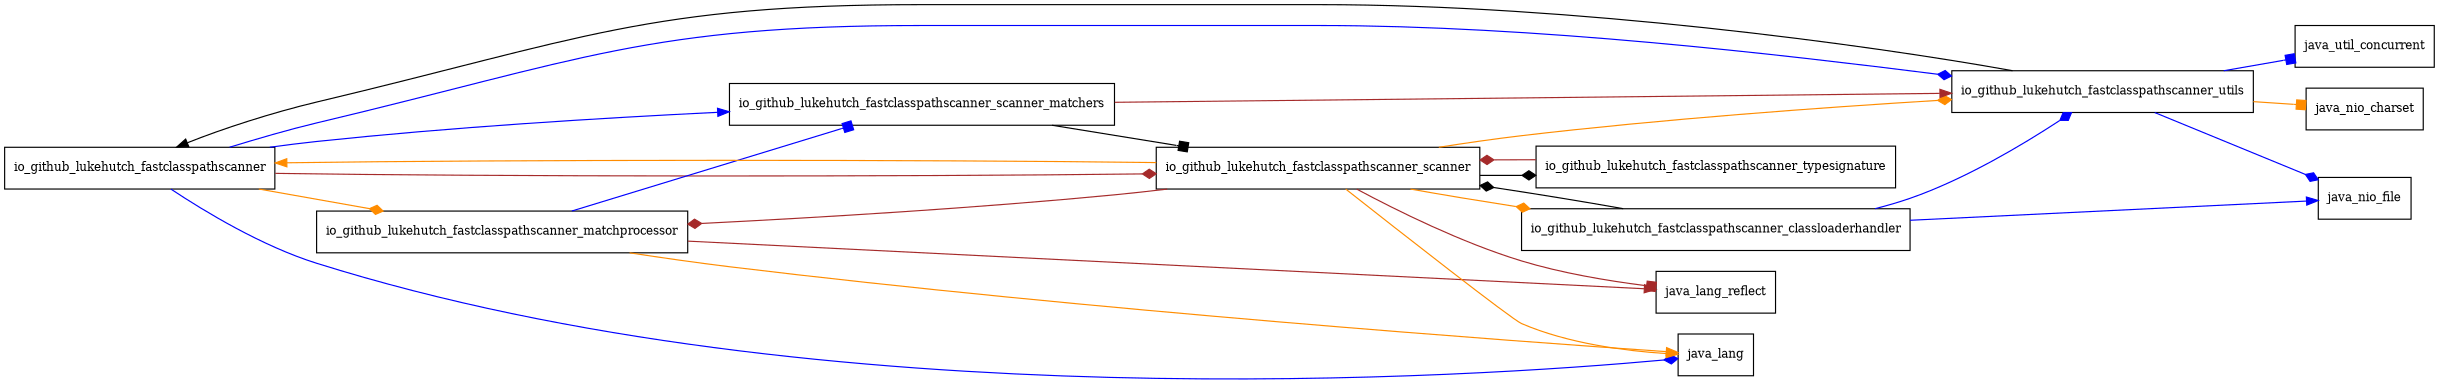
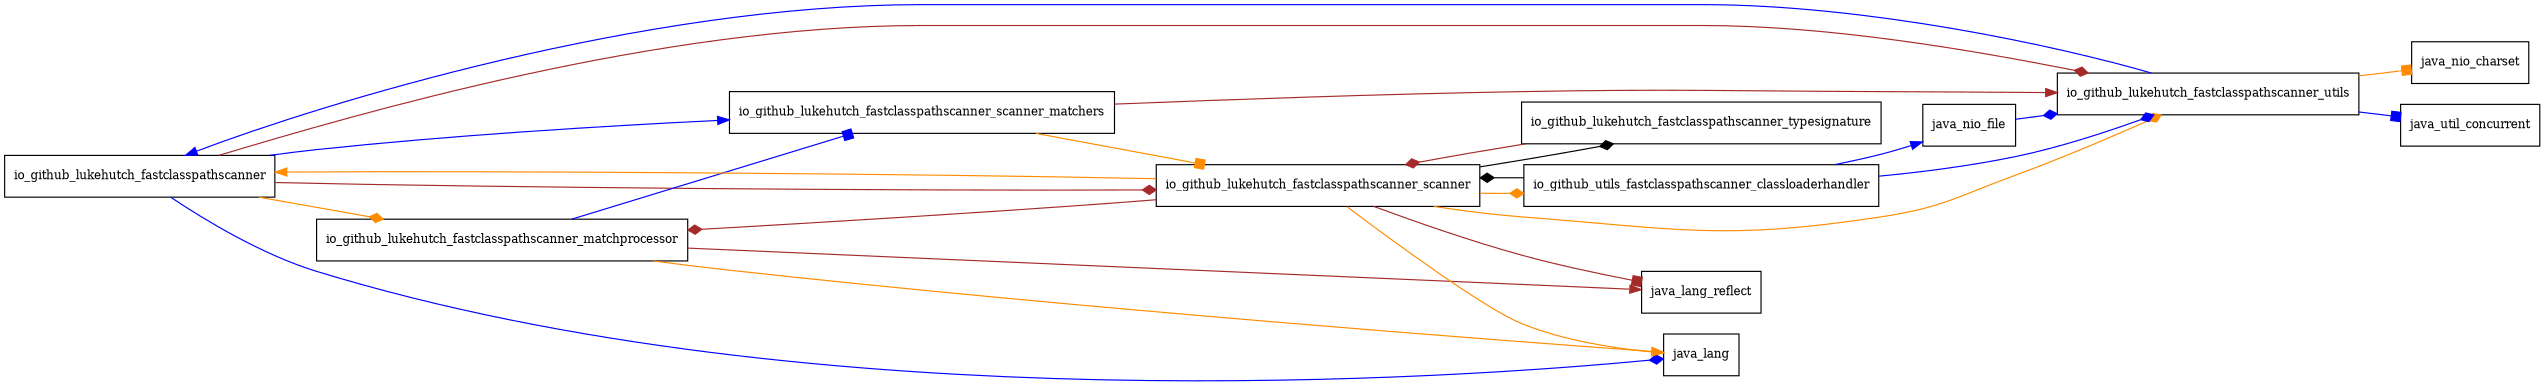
edge "io_github_lukehutch_fastclasspathscanner_utils" -> "io_github_lukehutch_fastclasspathscanner": color black -> blue
edge "io_github_lukehutch_fastclasspathscanner" -> "io_github_lukehutch_fastclasspathscanner_utils": color blue -> brown
edge "io_github_lukehutch_fastclasspathscanner_scanner_matchers" -> "io_github_lukehutch_fastclasspathscanner_scanner": color black -> darkorange
edge "io_github_lukehutch_fastclasspathscanner_utils" -> "java_nio_file": reversed
node "io_github_lukehutch_fastclasspathscanner_classloaderhandler": label "io_github_lukehutch_fastclasspathscanner_classloaderhandler" -> "io_github_utils_fastclasspathscanner_classloaderhandler"
